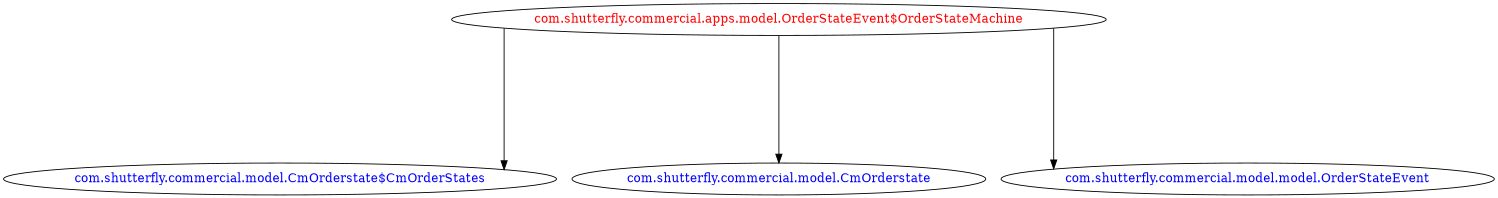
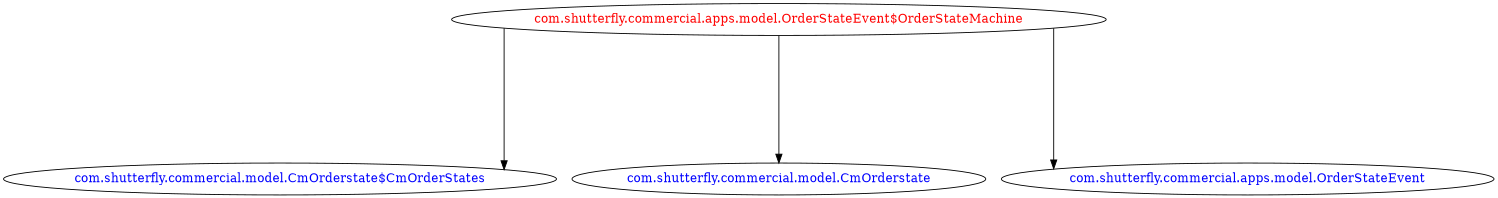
node "com.shutterfly.commercial.model.model.OrderStateEvent": label "com.shutterfly.commercial.model.model.OrderStateEvent" -> "com.shutterfly.commercial.apps.model.OrderStateEvent"
